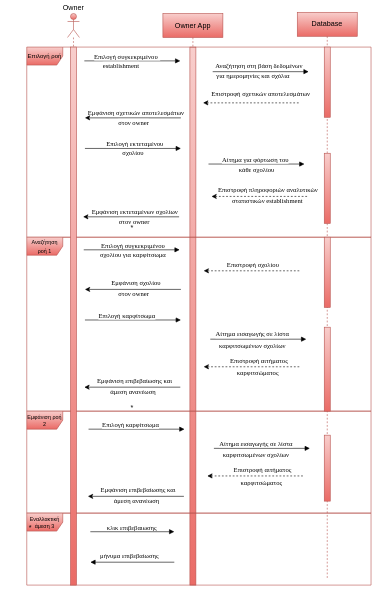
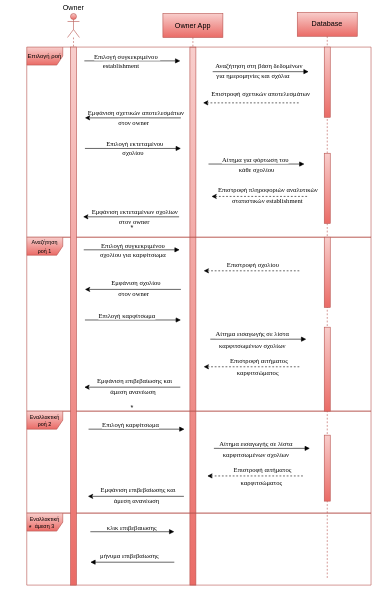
node "Εμφάνιση ροή 2": label "Εμφάνιση ροή 2" -> "Εναλλακτική ροή 2"
